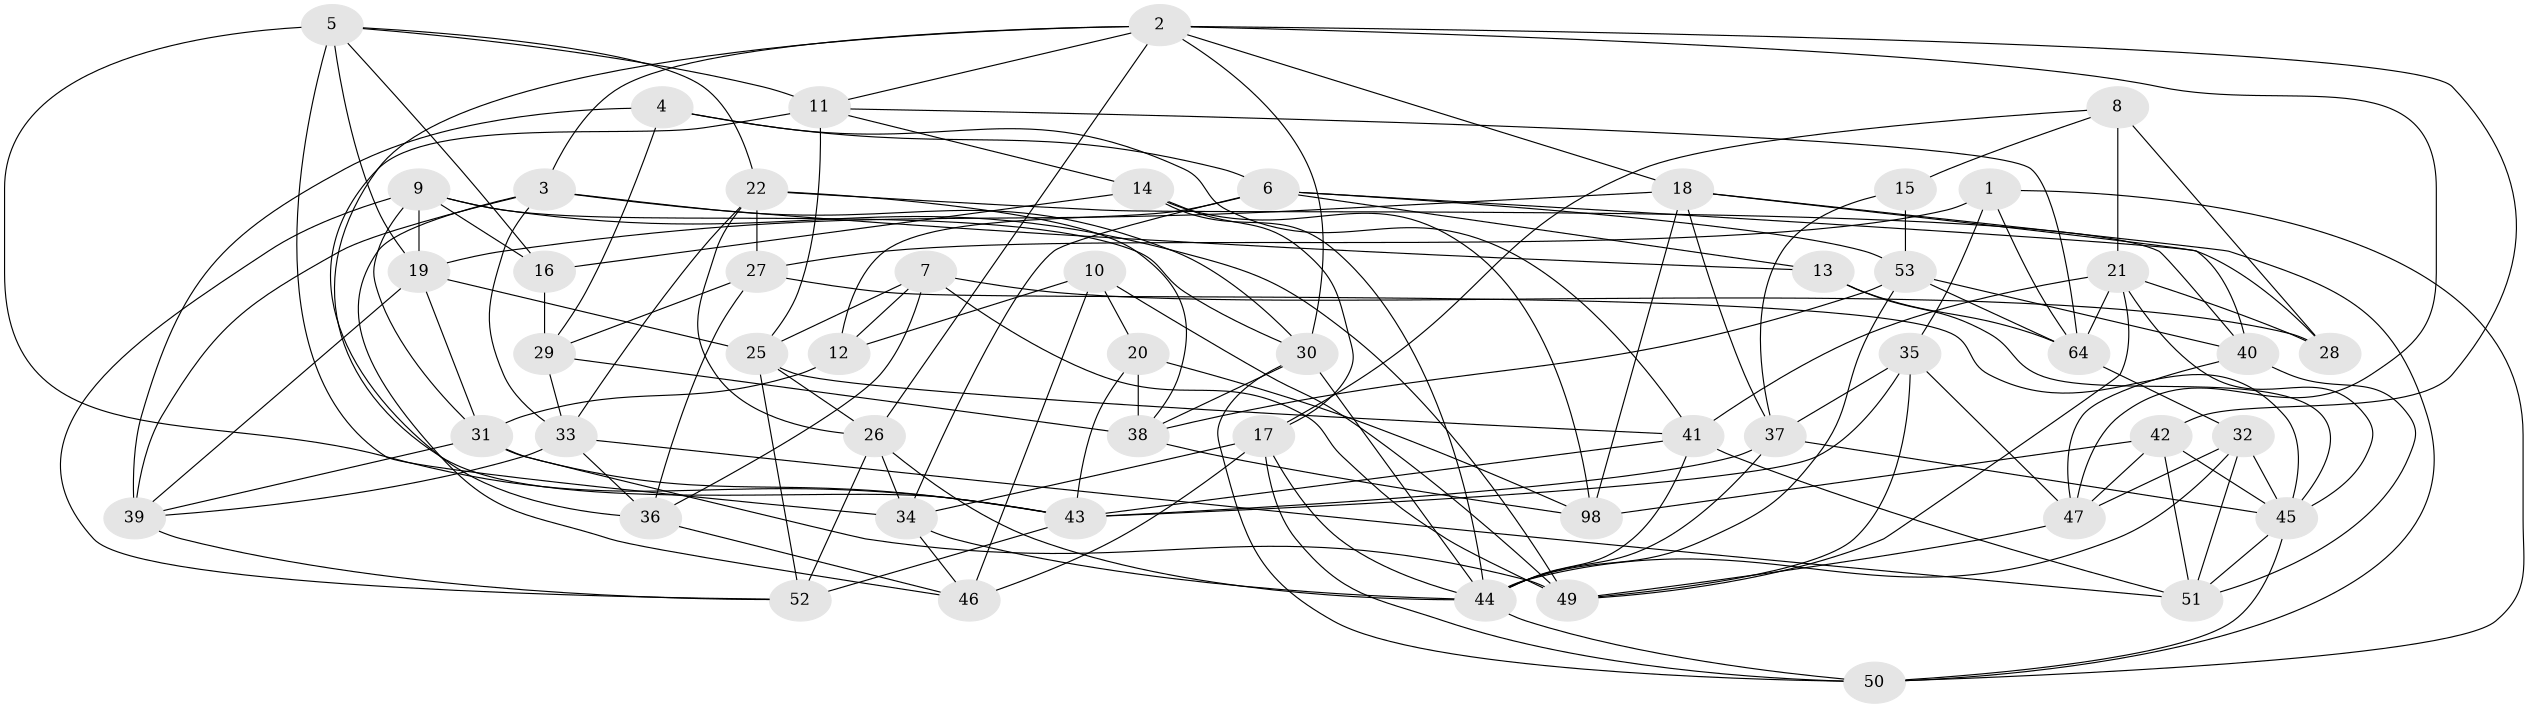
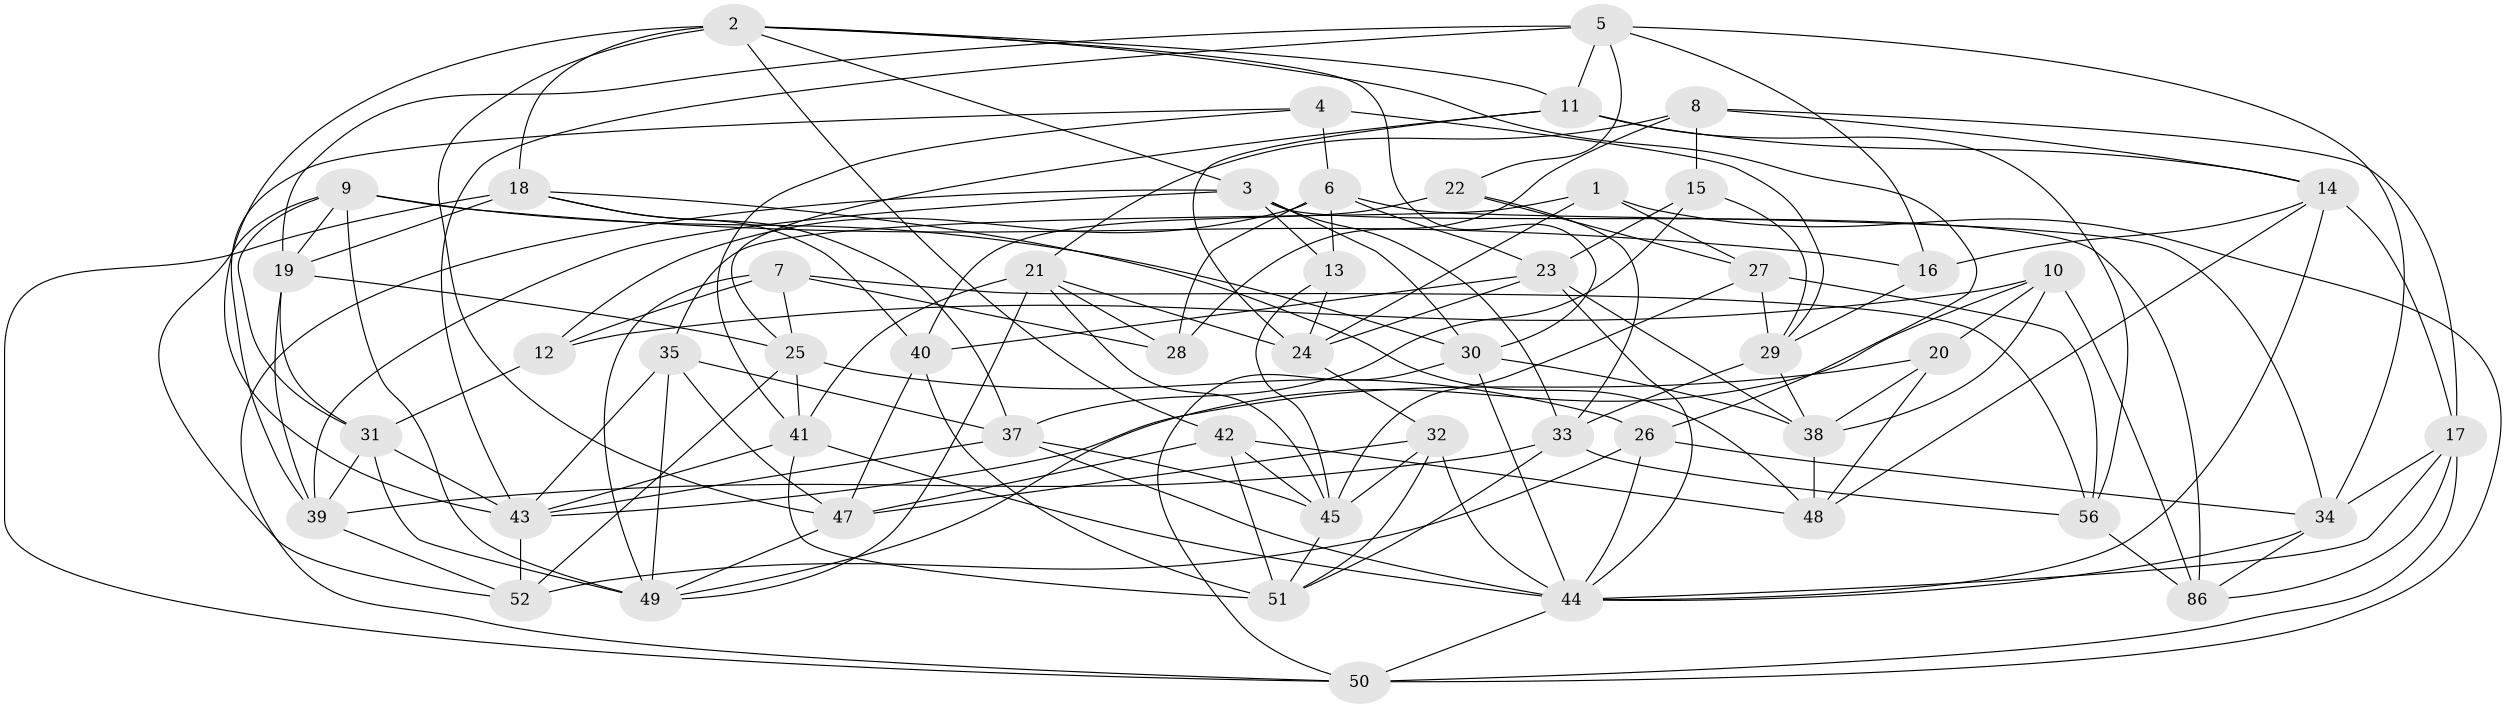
edge "8" -- "14": added
edge "22" -- "38": now "10" -- "38"
edge "15" -- "29": added
node "53": label "53" -> "23"
node "64": label "64" -> "24"
edge "22" -- "26": removed
node "36": label "36" -> "56"
node "98": label "98" -> "48"
node "46": label "46" -> "86"
edge "45" -- "50": now "3" -- "50"
